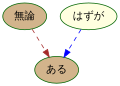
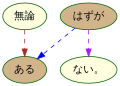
node "無論": fillcolor tan -> lightyellow
node "はずが": fillcolor lightyellow -> tan
node "ない。": added
